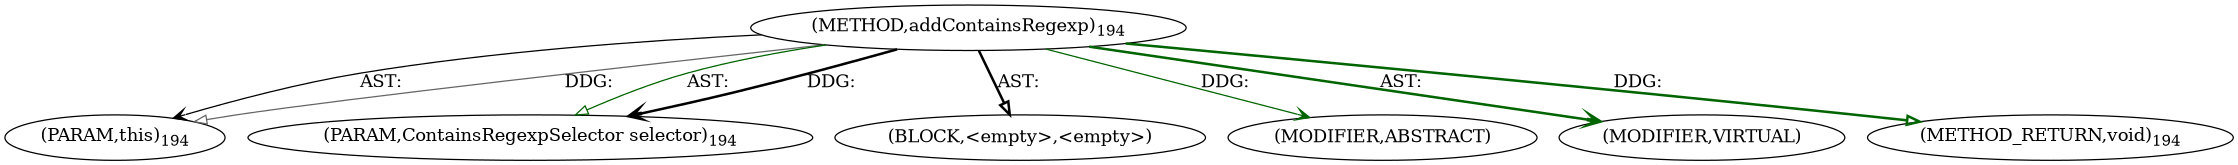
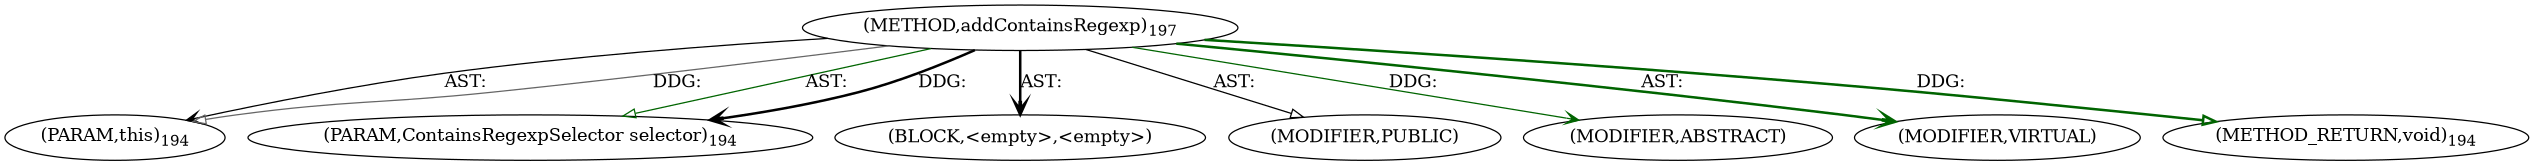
node "(METHOD,addContainsRegexp)": text "194" -> "197"
edge "(METHOD,addContainsRegexp)" -> "(BLOCK,<empty>,<empty>)": arrowhead onormal -> vee
node "(MODIFIER,PUBLIC)": added
